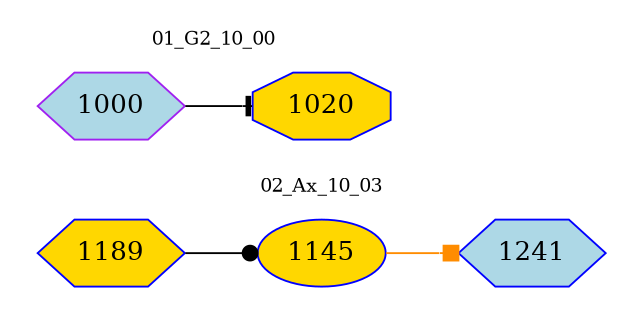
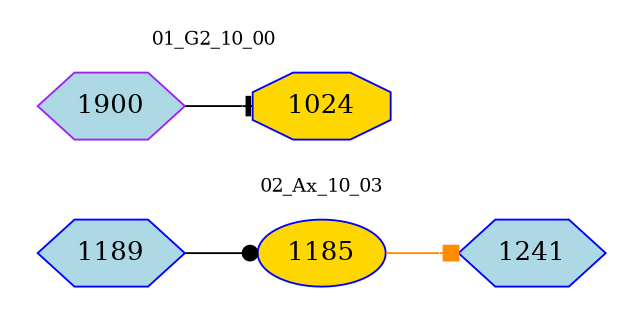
node "1000": label "1000" -> "1900"
node "1020": label "1020" -> "1024"
node "1189": fillcolor gold -> lightblue
node "1145": label "1145" -> "1185"
